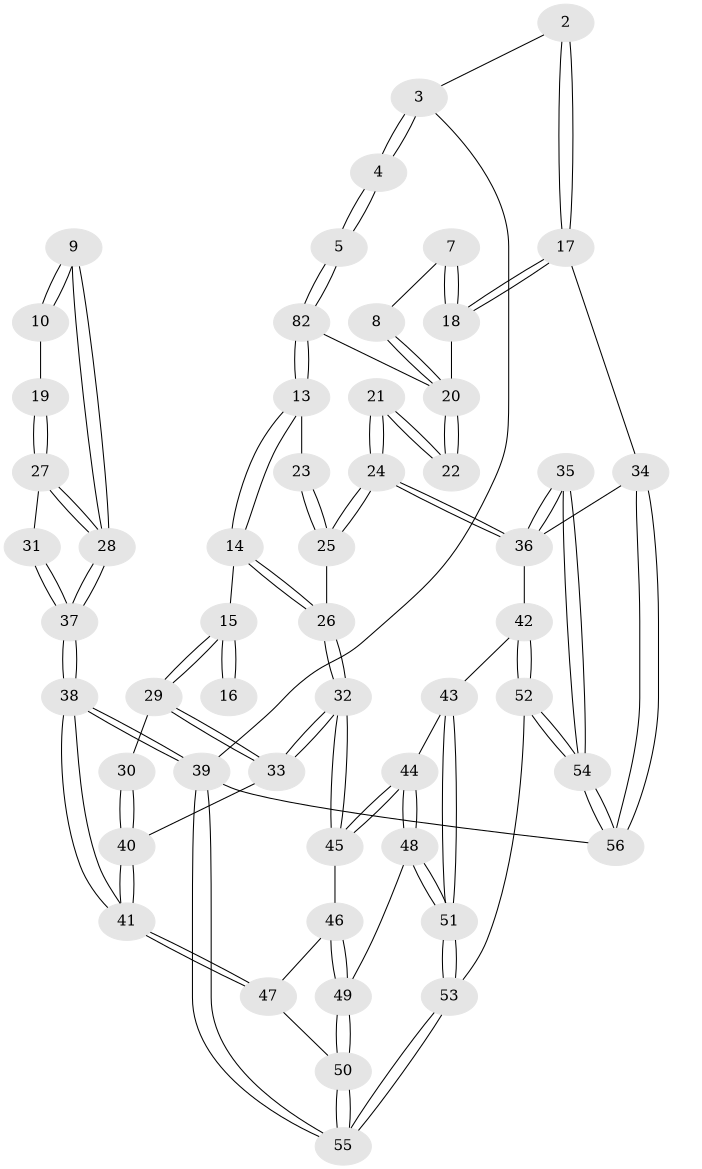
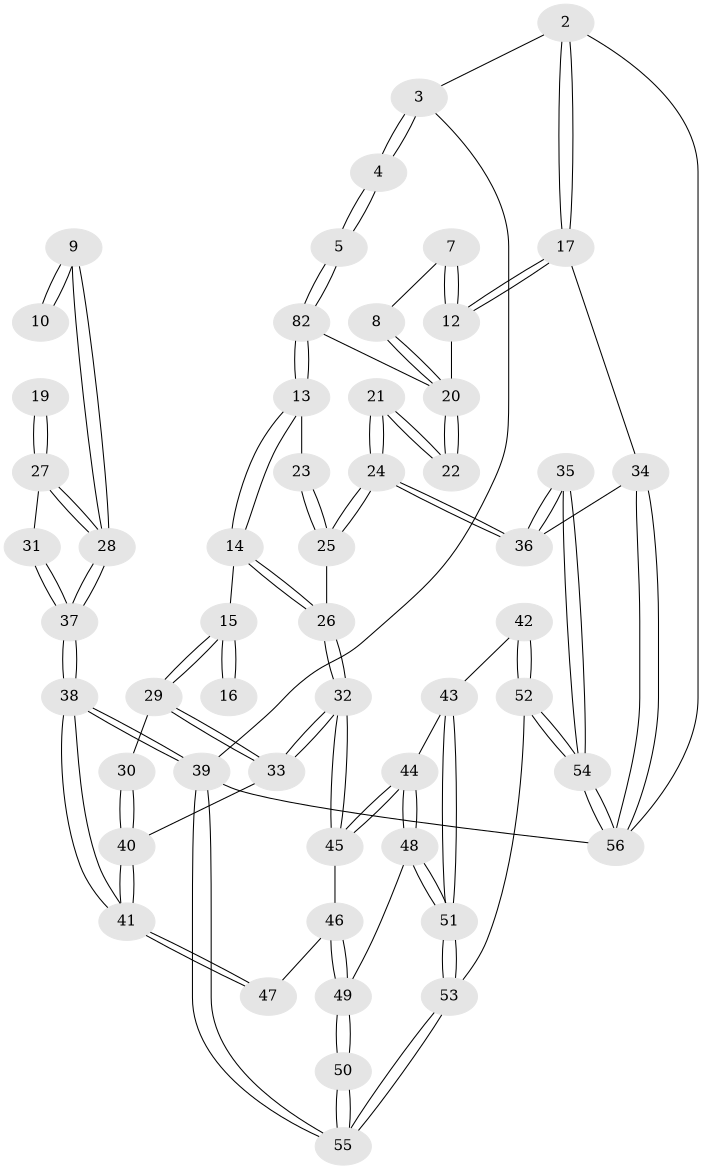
node "18": label "18" -> "12"
edge "10" -- "19": removed
edge "2" -- "56": added
edge "36" -- "42": removed
edge "47" -- "50": removed
